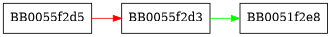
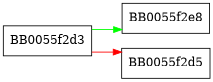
edge "BB0055f2d5" -> "BB0055f2d3": reversed
node "BB0051f2e8": label "BB0051f2e8" -> "BB0055f2e8"
